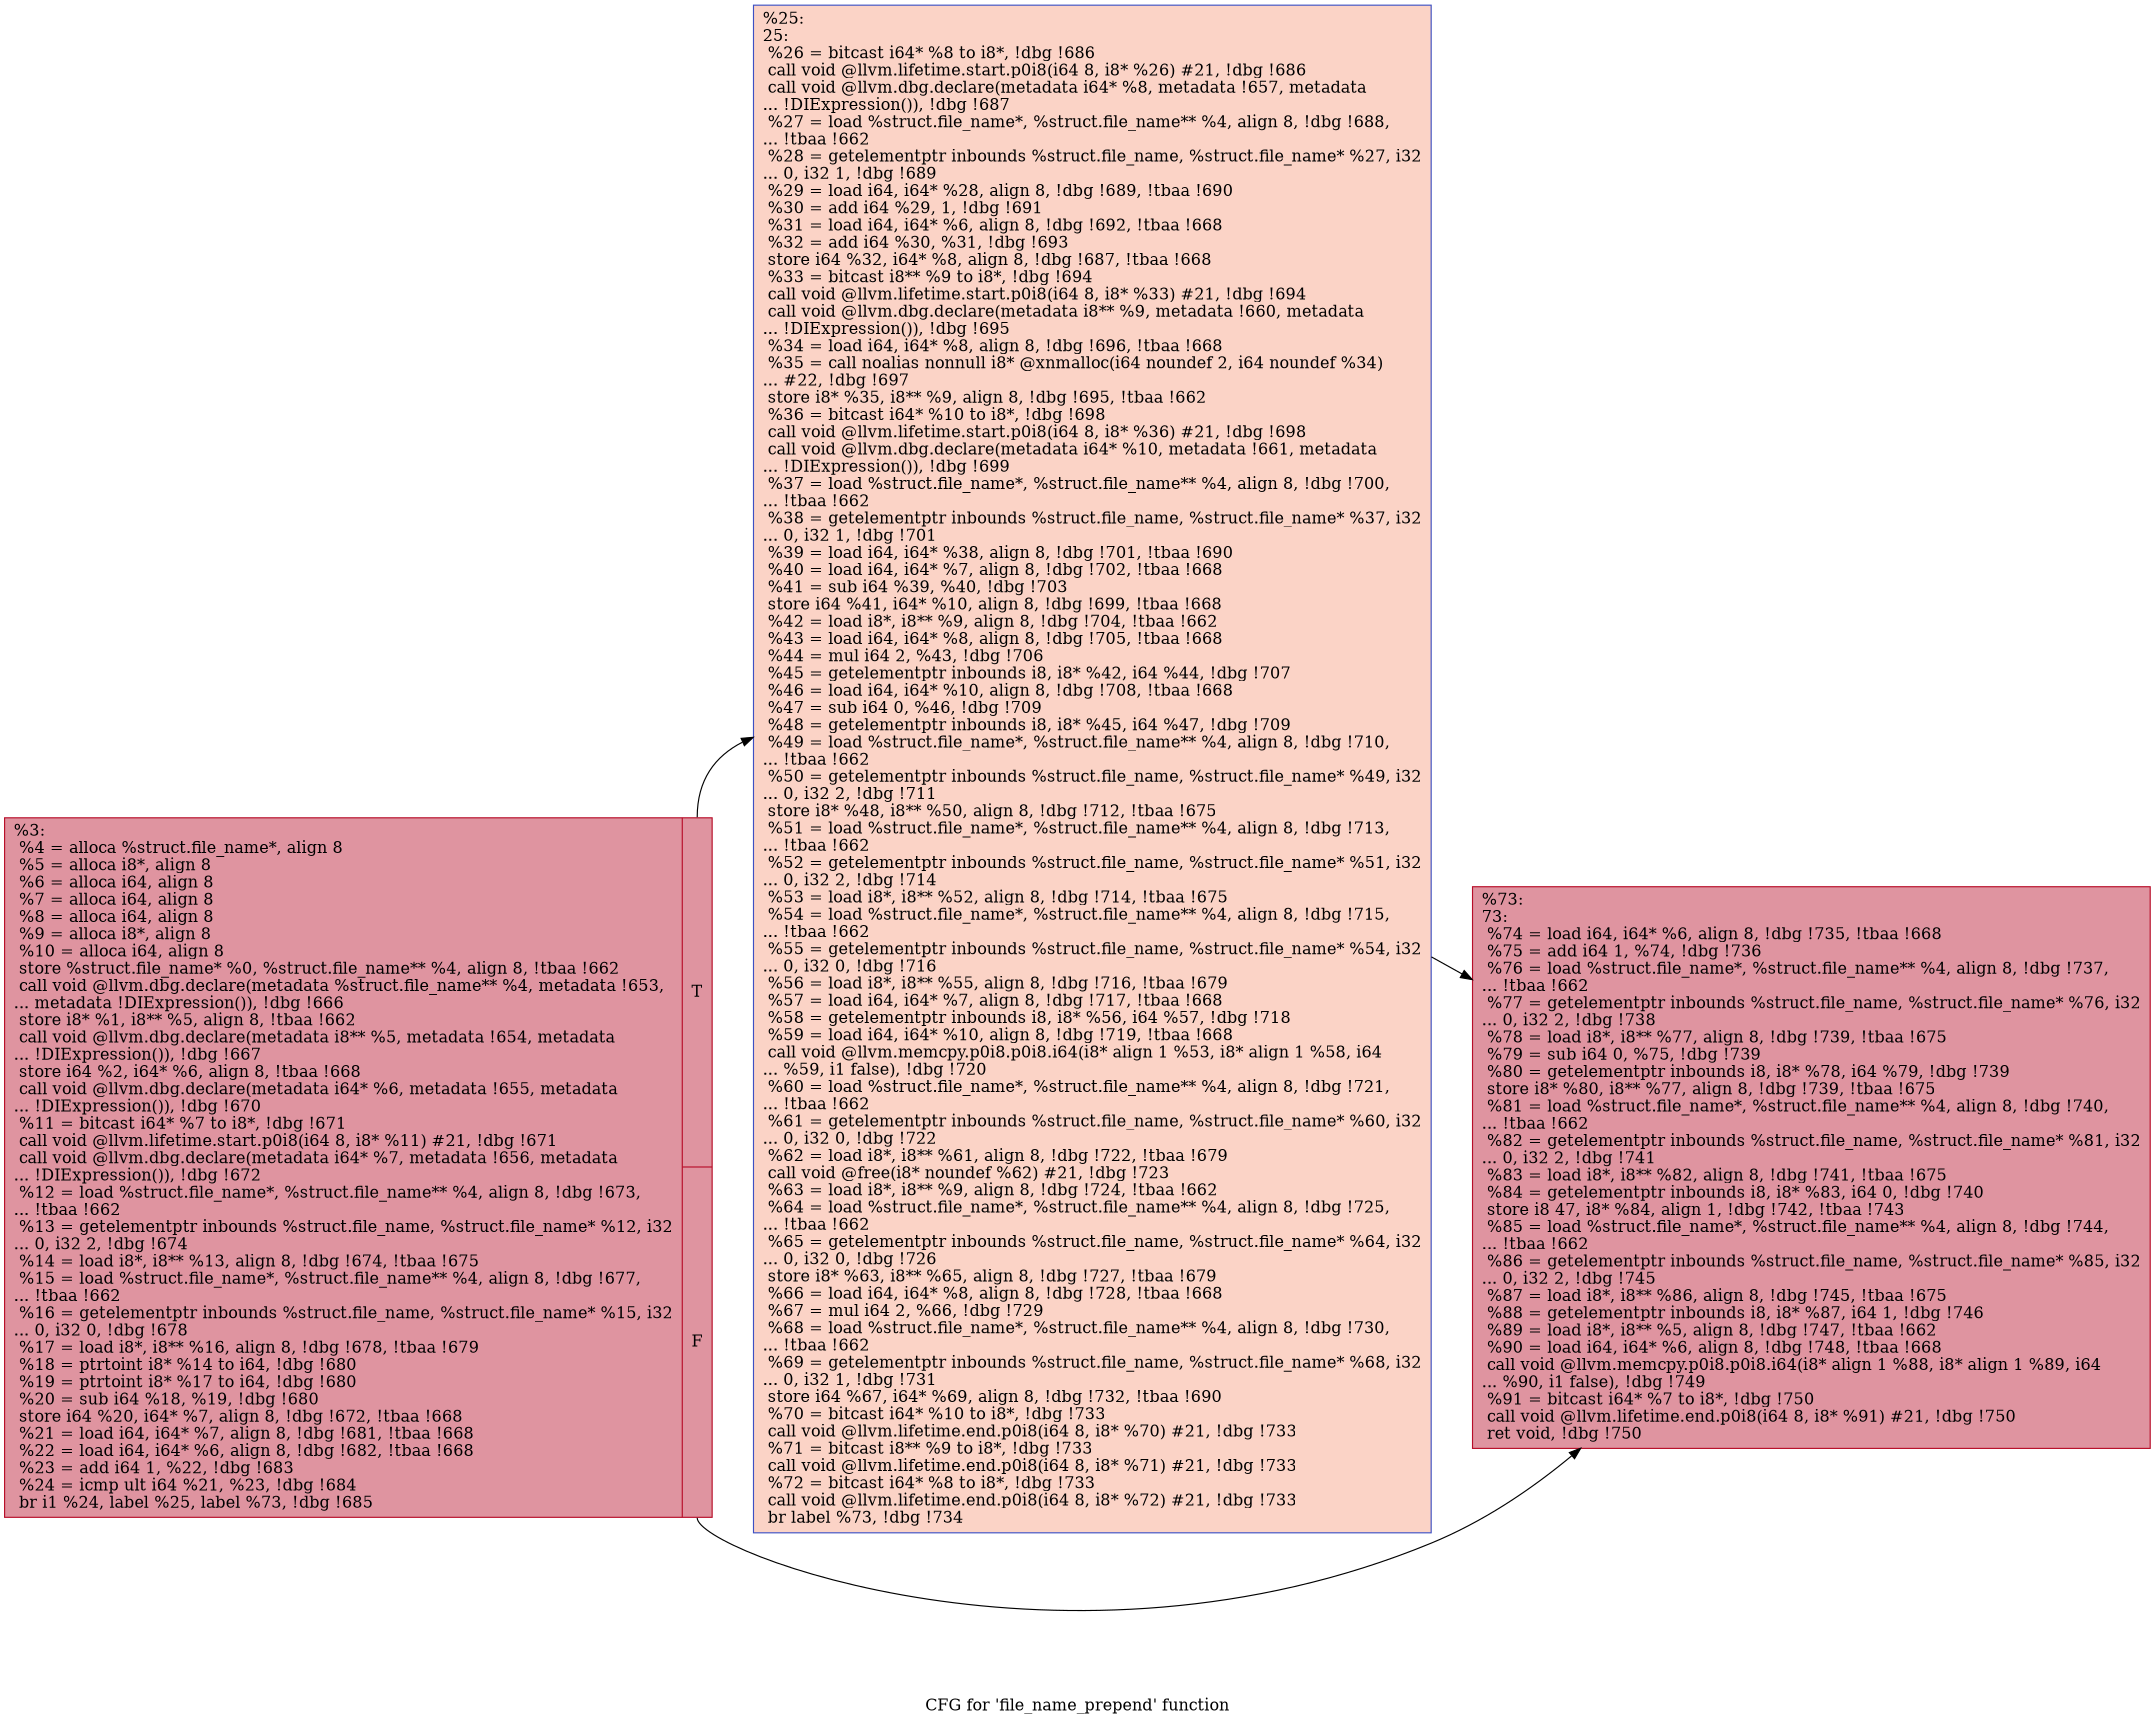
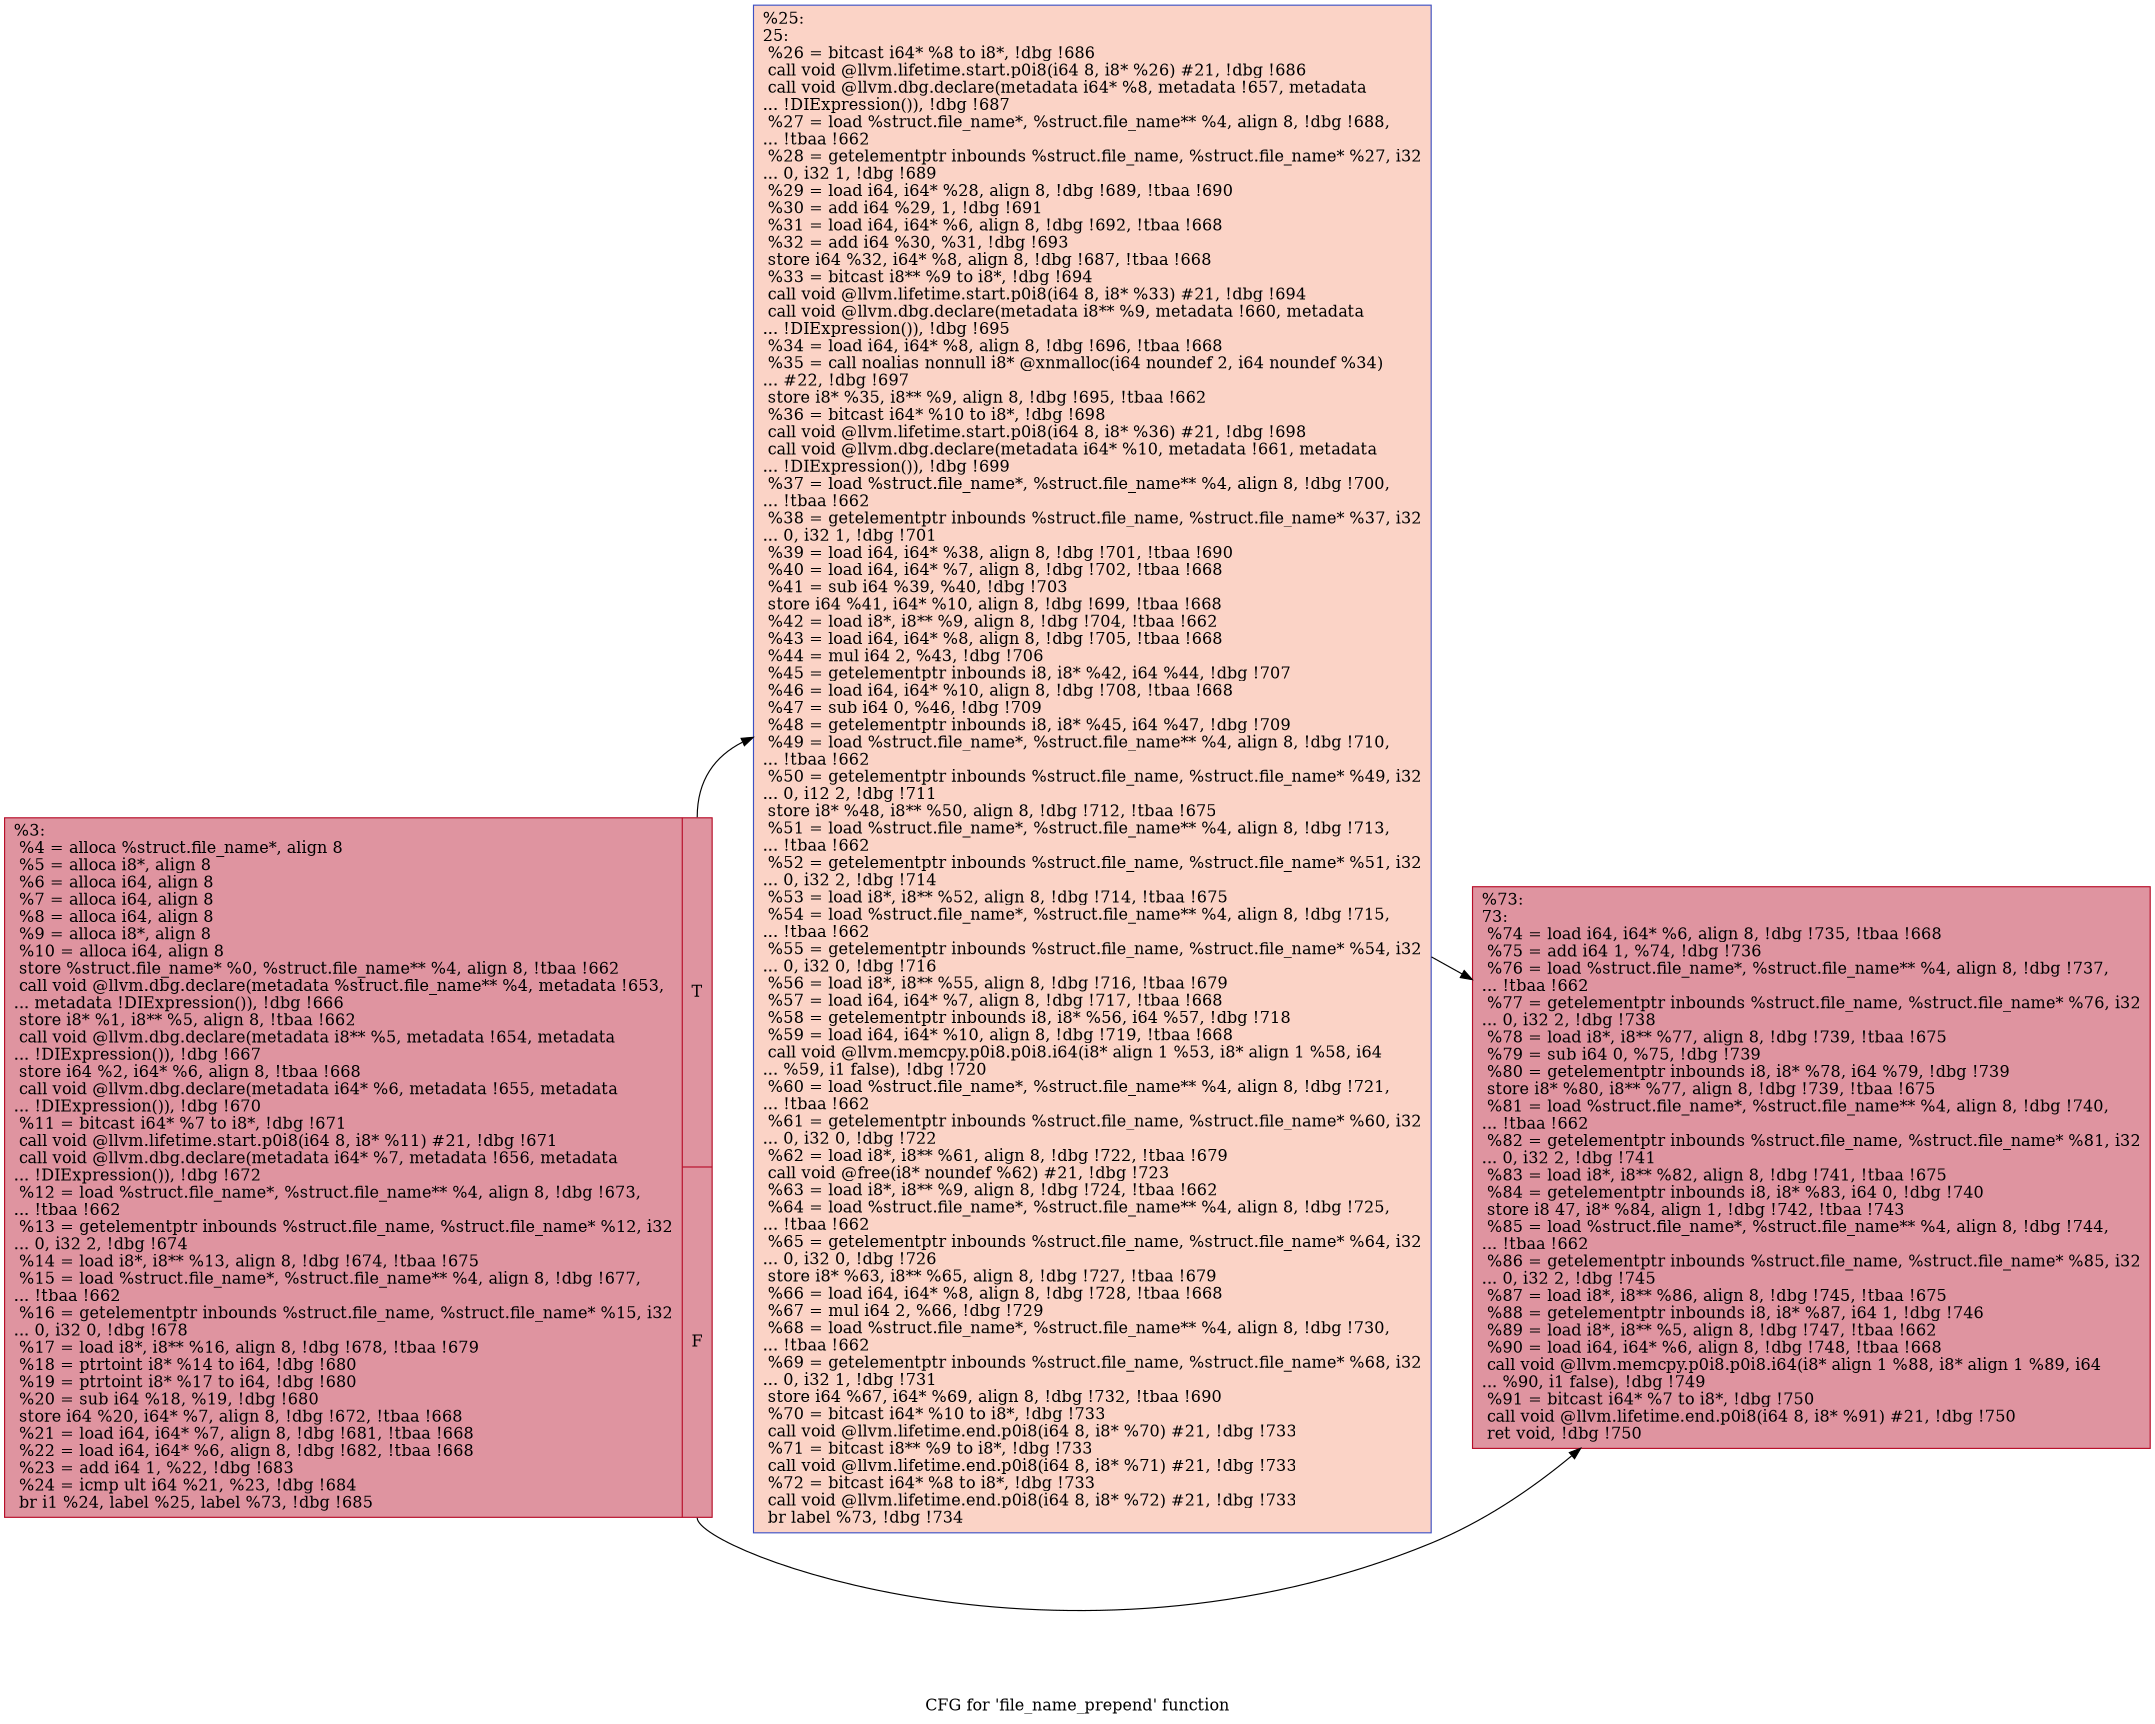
node "%25:": text "... 0, i32 2, !dbg !711" -> "... 0, i12 2, !dbg !711"
